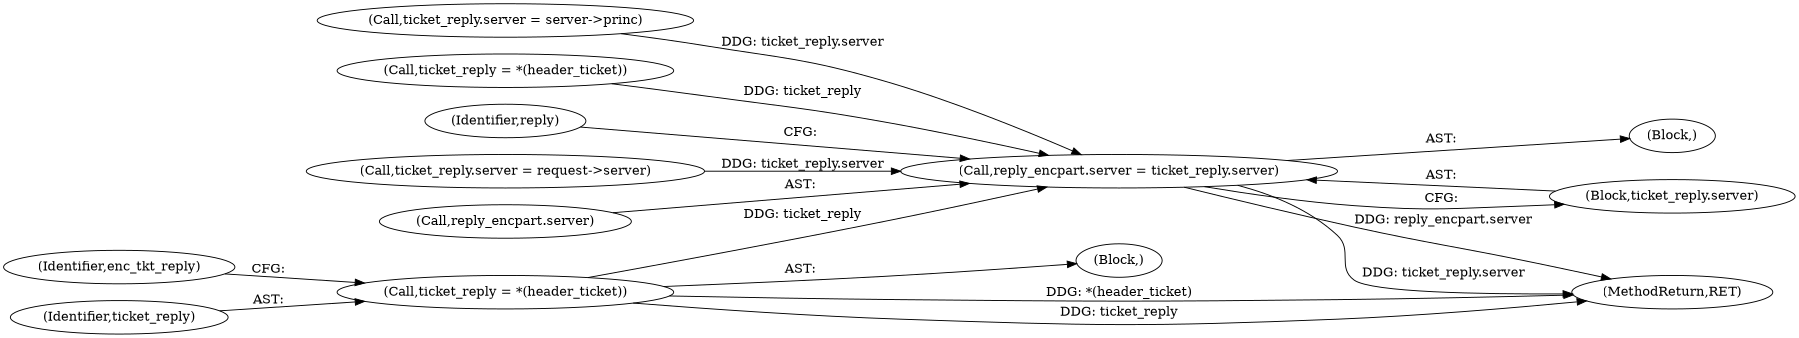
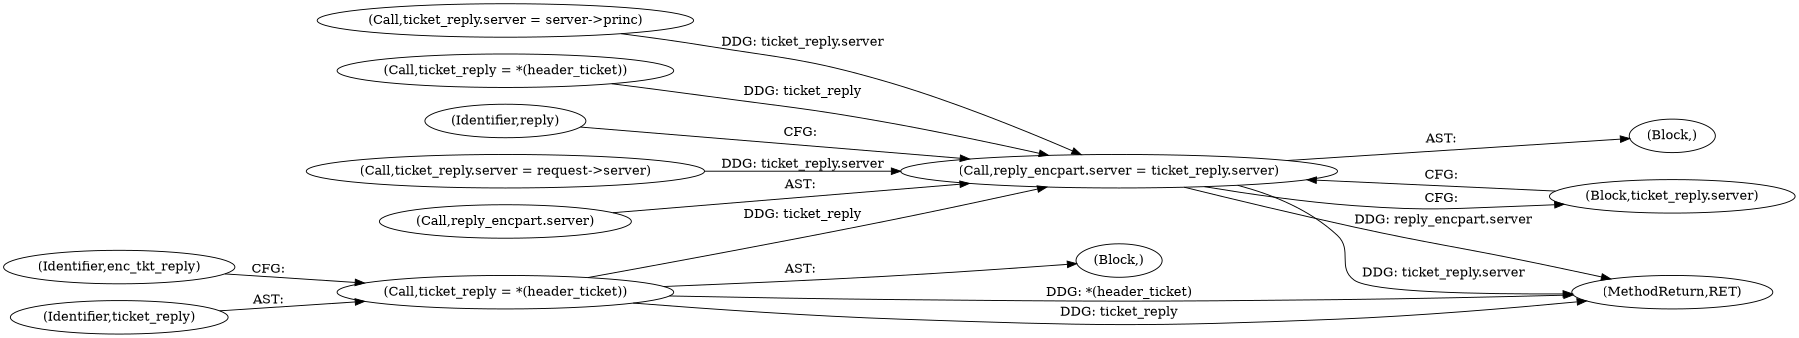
edge "(Block,ticket_reply.server)" -> "(Call,reply_encpart.server = ticket_reply.server)": label "AST: " -> "CFG: "
